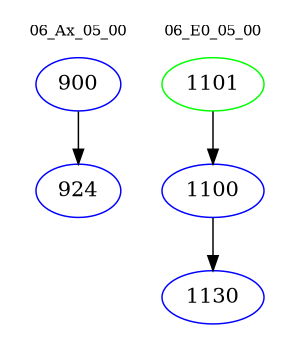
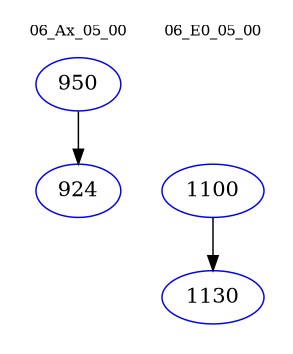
node "900": label "900" -> "950"
node "1101": removed
